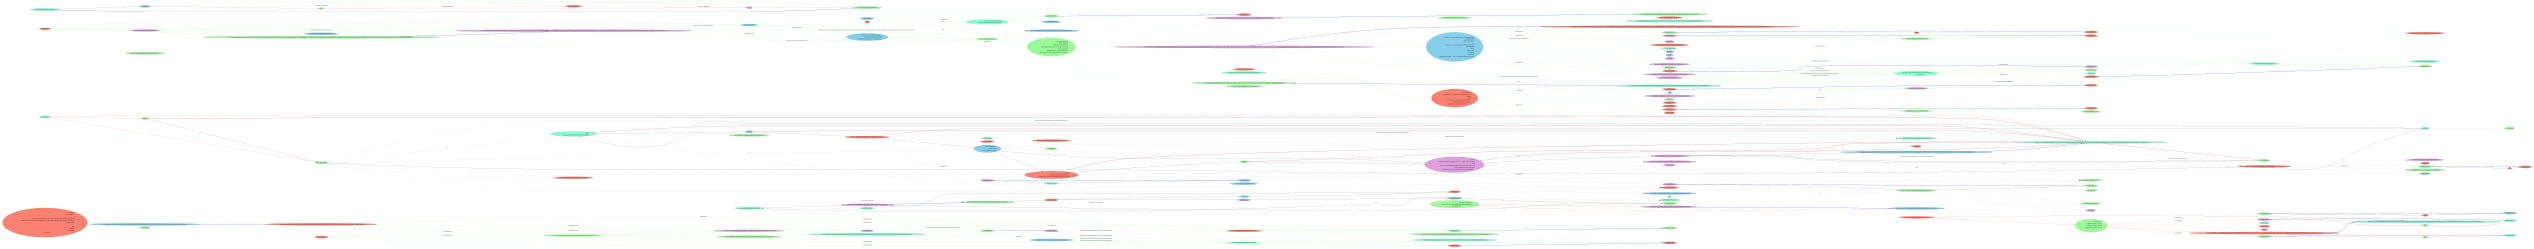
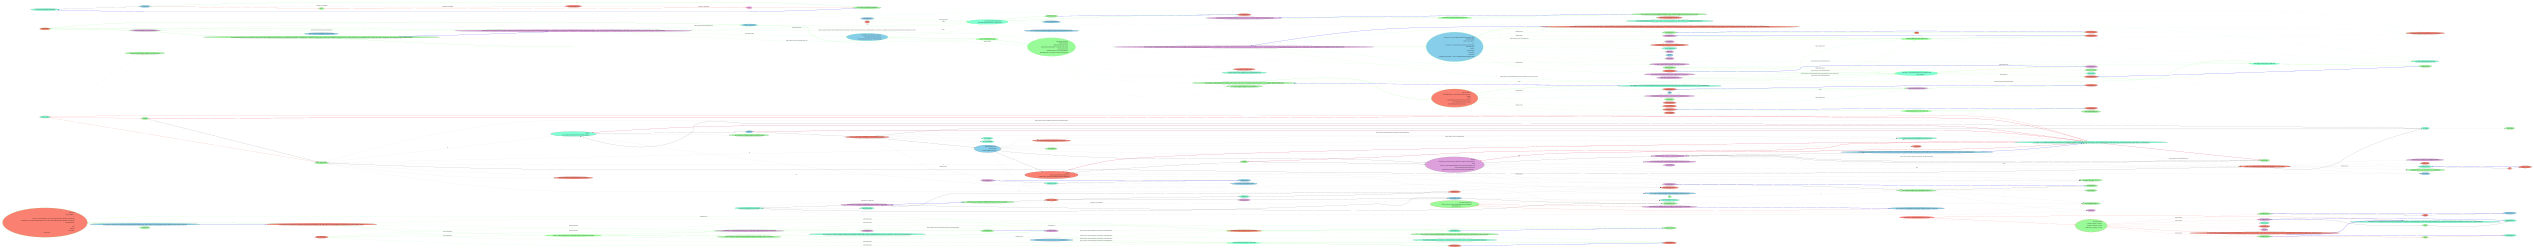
node "Entry Unk.FirstOrDefault": fillcolor salmon -> aquamarine
